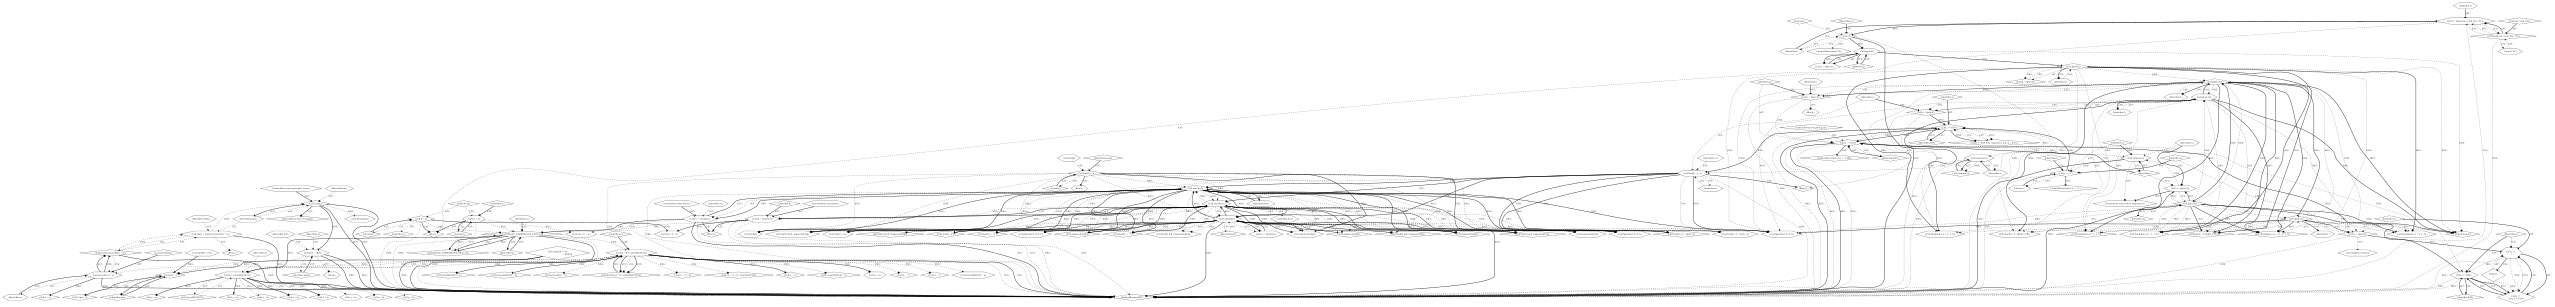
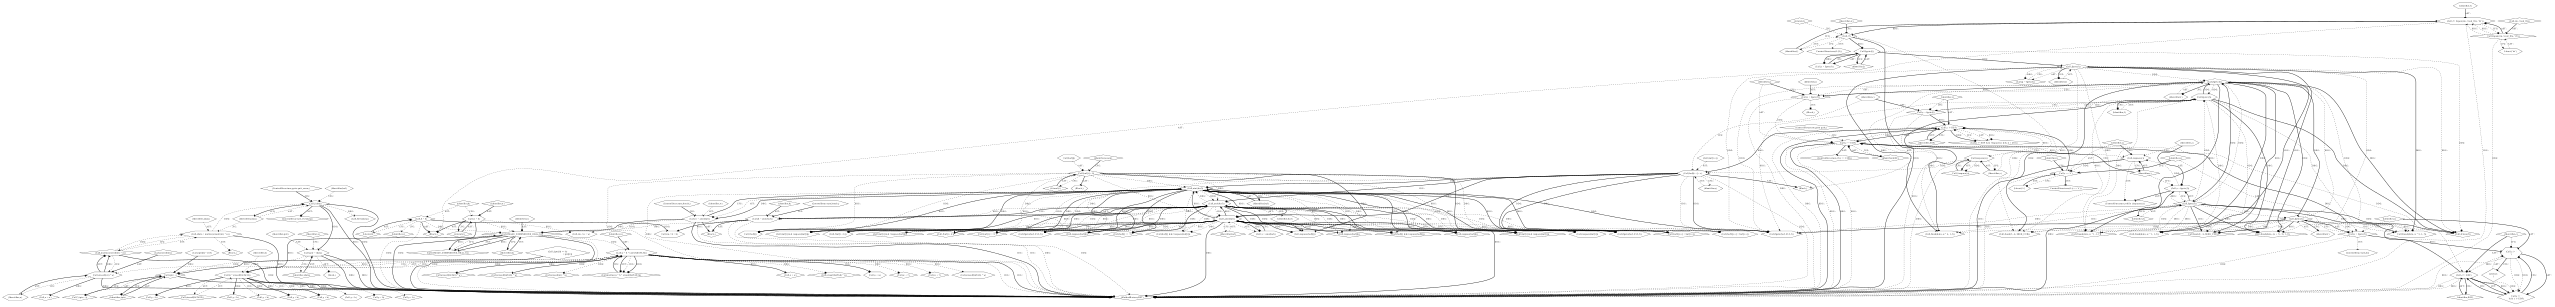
node "(Call,(w + 7) / 8)": removed
node "(Call,(w + 7) / 8 * sizeof(DATA8))": removed
edge "(Call,(iptr[0] << 8) | iptr[0])" -> "(MethodReturn,RET)": now "(Call,iptr++)" -> "(MethodReturn,RET)"
edge "(Call,w = 0)" -> "(MethodReturn,RET)": style dashed -> bold
